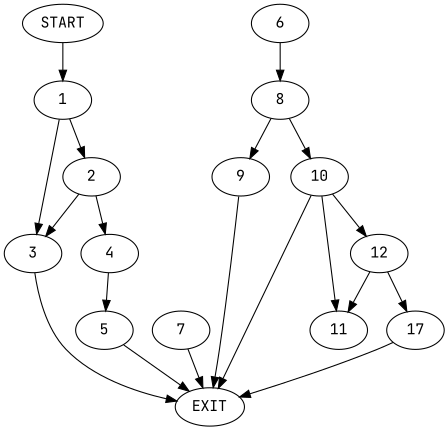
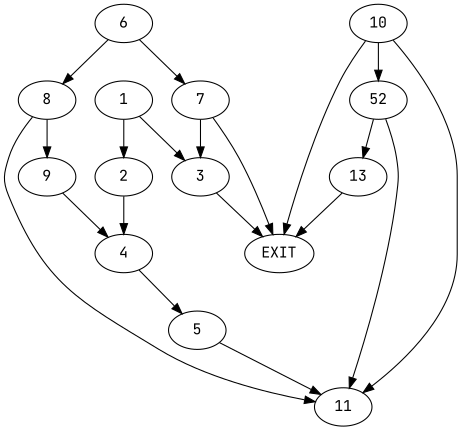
node "START": removed
edge "6" -> "7": added
edge "8" -> "10": now "8" -> "11"
edge "2" -> "3": now "7" -> "3"
node "12": label "12" -> "52"
edge "9" -> "EXIT": now "9" -> "4"
node "17": label "17" -> "13"
edge "5" -> "EXIT": now "5" -> "11"
